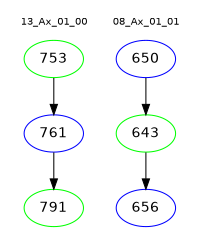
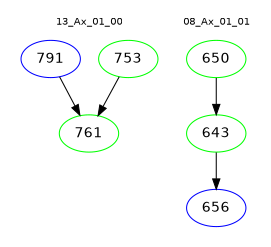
node "650": color blue -> green
node "761": color blue -> green
edge "761" -> "791": reversed
node "791": color green -> blue
